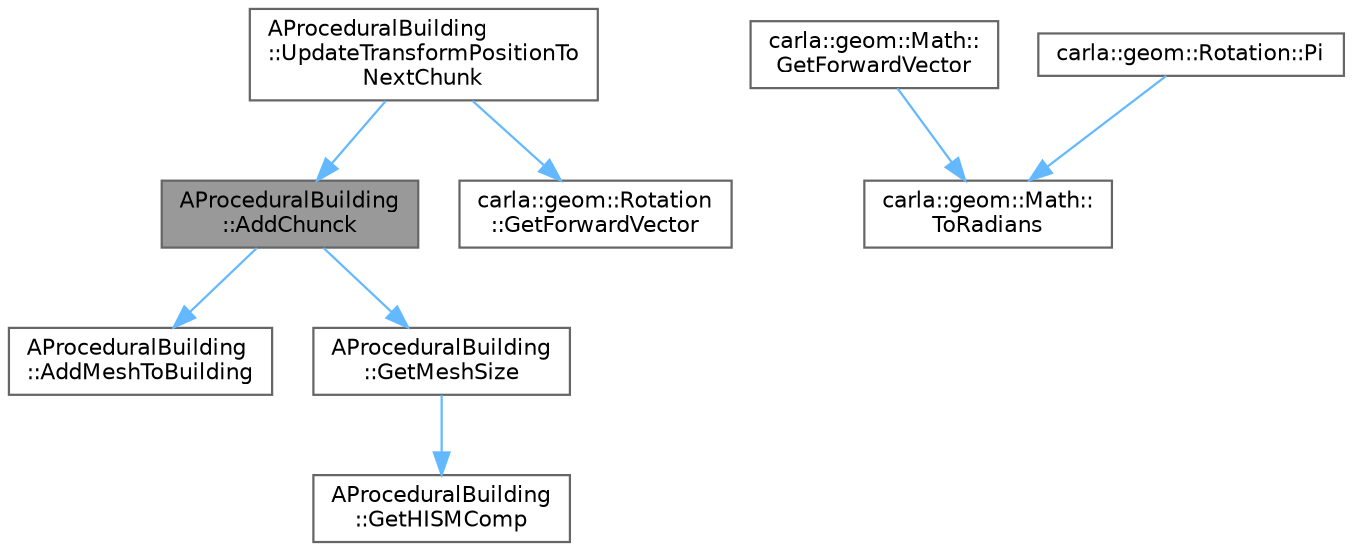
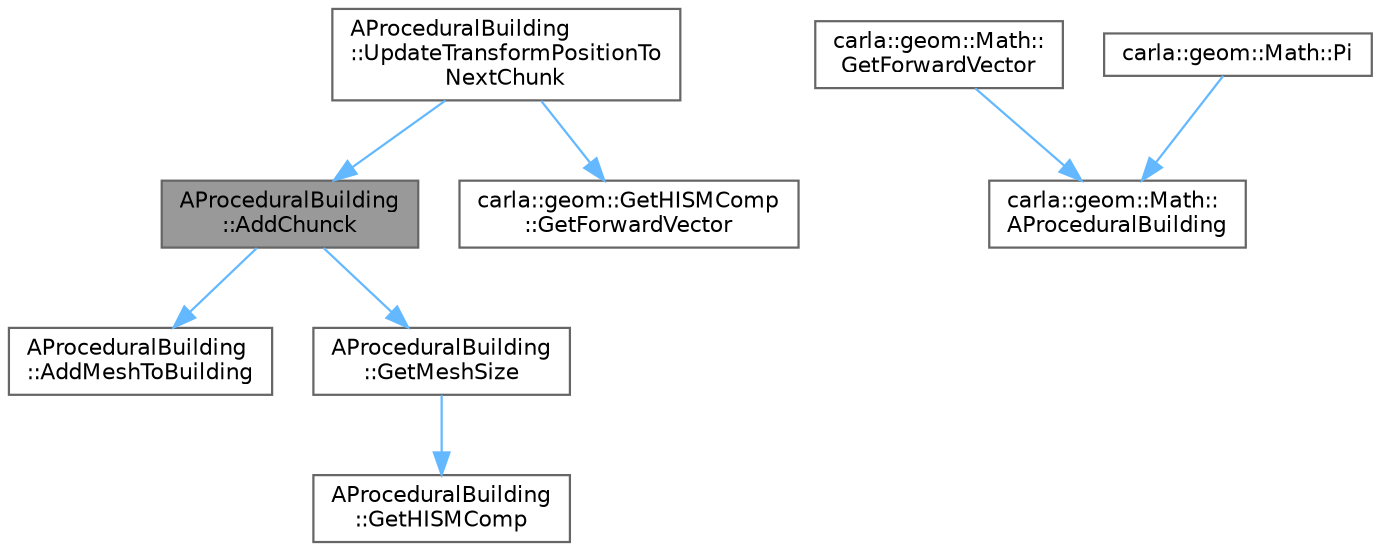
node "carla::geom::Rotation::Pi": label "carla::geom::Rotation::Pi" -> "carla::geom::Math::Pi"
node "carla::geom::Rotation ::GetForwardVector": label "carla::geom::Rotation ::GetForwardVector" -> "carla::geom::GetHISMComp ::GetForwardVector"
node "carla::geom::Math:: ToRadians": label "carla::geom::Math:: ToRadians" -> "carla::geom::Math:: AProceduralBuilding"
